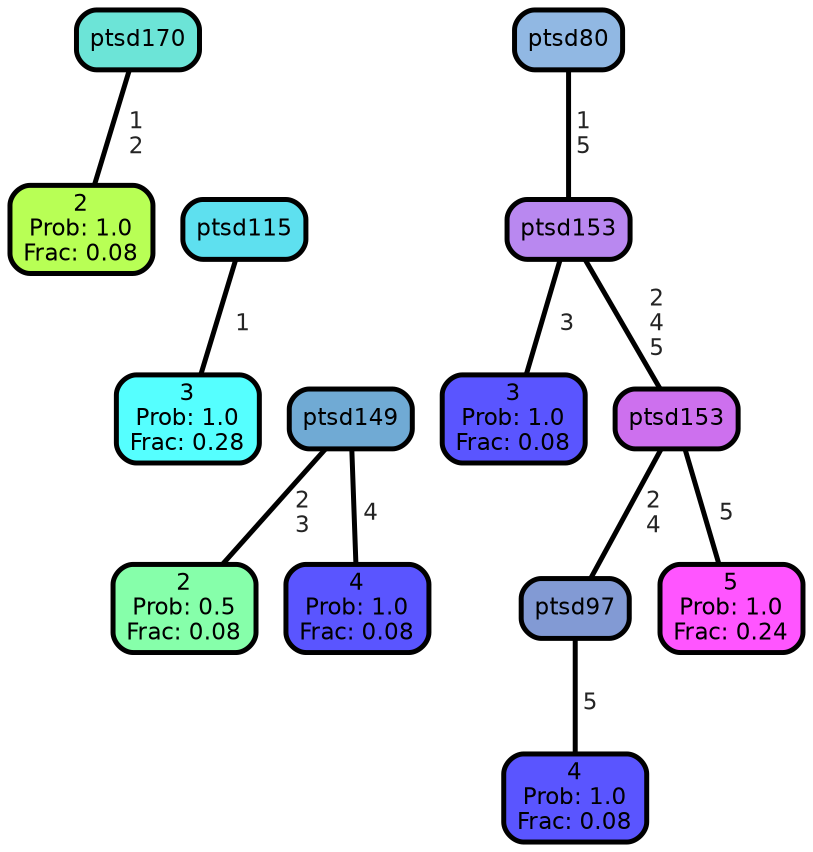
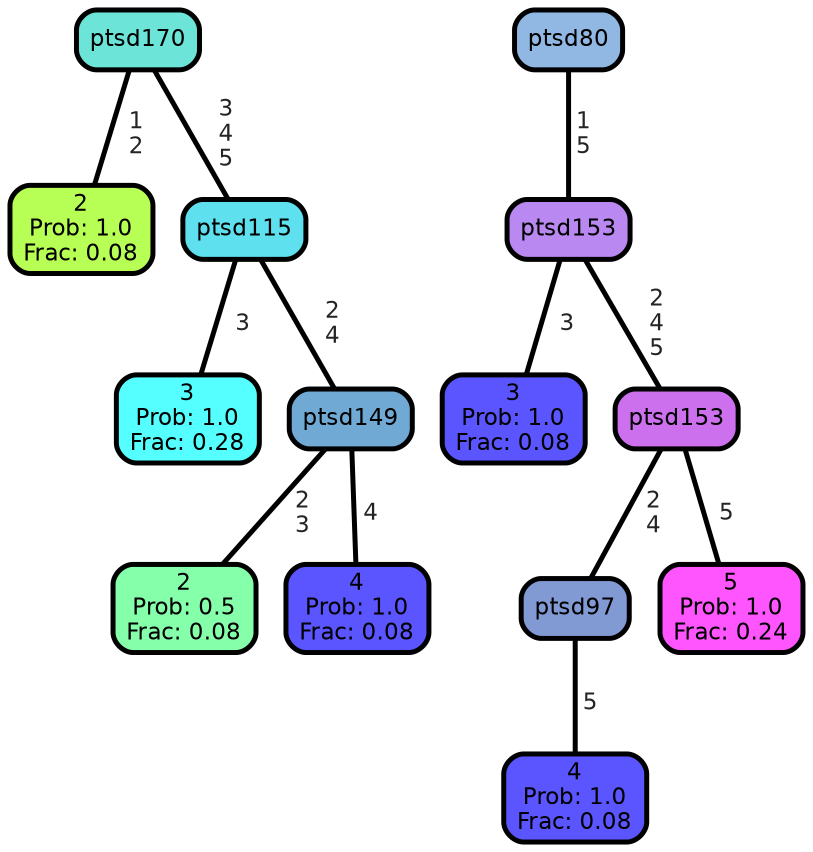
edge "ptsd170" -- "ptsd115": added, label "3 4 5"
edge "ptsd115" -- "3 Prob: 1.0 Frac: 0.28": label " 1" -> " 3"
edge "ptsd115" -- "ptsd149": added, label "2 4"
